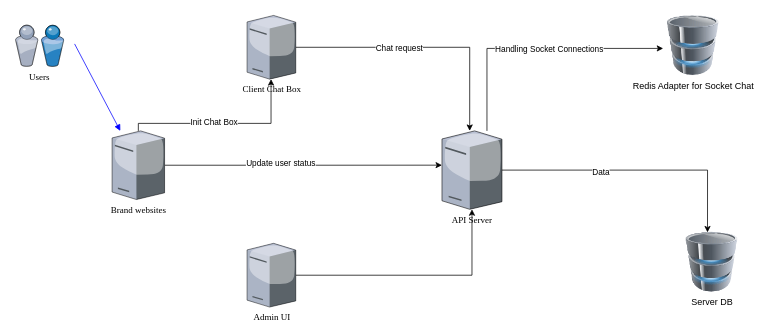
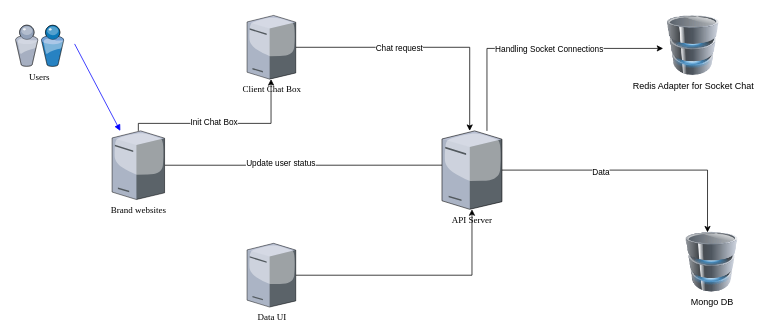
edge "Brand websites" -> "API Server": arrowhead classic -> none
node "Server DB": label "Server DB" -> "Mongo DB"
node "Admin UI": label "Admin UI" -> "Data UI"
